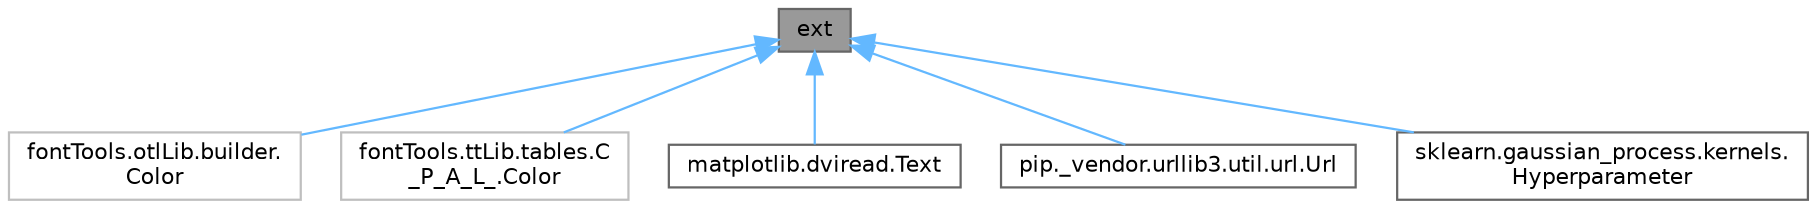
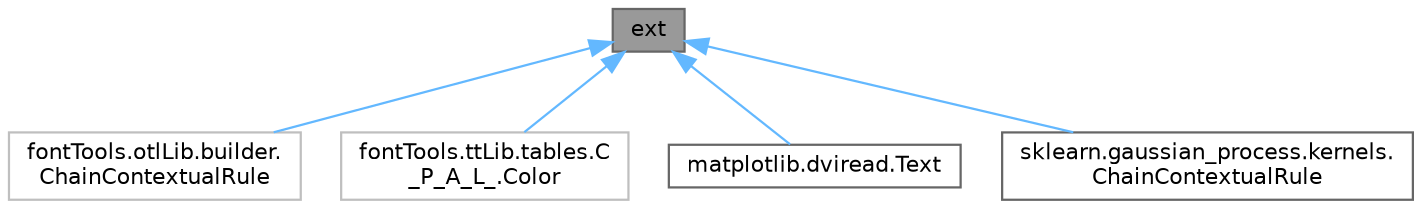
node "fontTools.otlLib.builder. Color": label "fontTools.otlLib.builder. Color" -> "fontTools.otlLib.builder. ChainContextualRule"
node "pip._vendor.urllib3.util.url.Url": removed
node "sklearn.gaussian_process.kernels. Hyperparameter": label "sklearn.gaussian_process.kernels. Hyperparameter" -> "sklearn.gaussian_process.kernels. ChainContextualRule"
